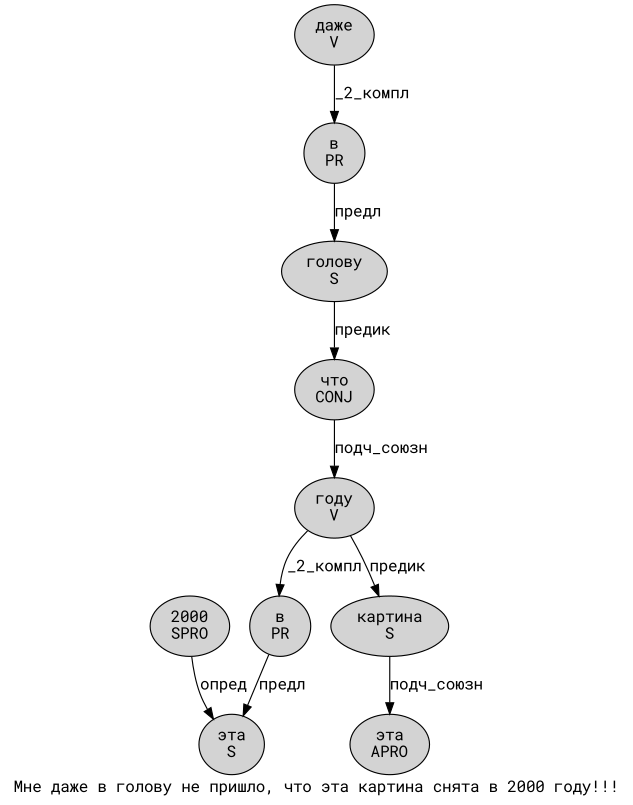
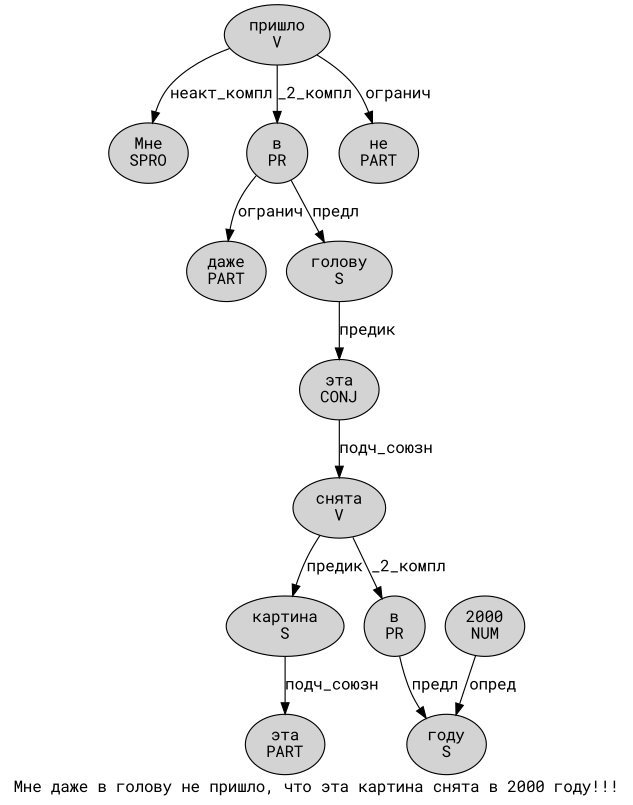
node "даже V": label "даже V" -> "пришло V"
node "Мне SPRO": added
node "не PART": added
node "даже PART": added
node "что CONJ": label "что CONJ" -> "эта CONJ"
node "году V": label "году V" -> "снята V"
node "2000 SPRO": label "2000 SPRO" -> "2000 NUM"
node "эта S": label "эта S" -> "году S"
node "эта APRO": label "эта APRO" -> "эта PART"
